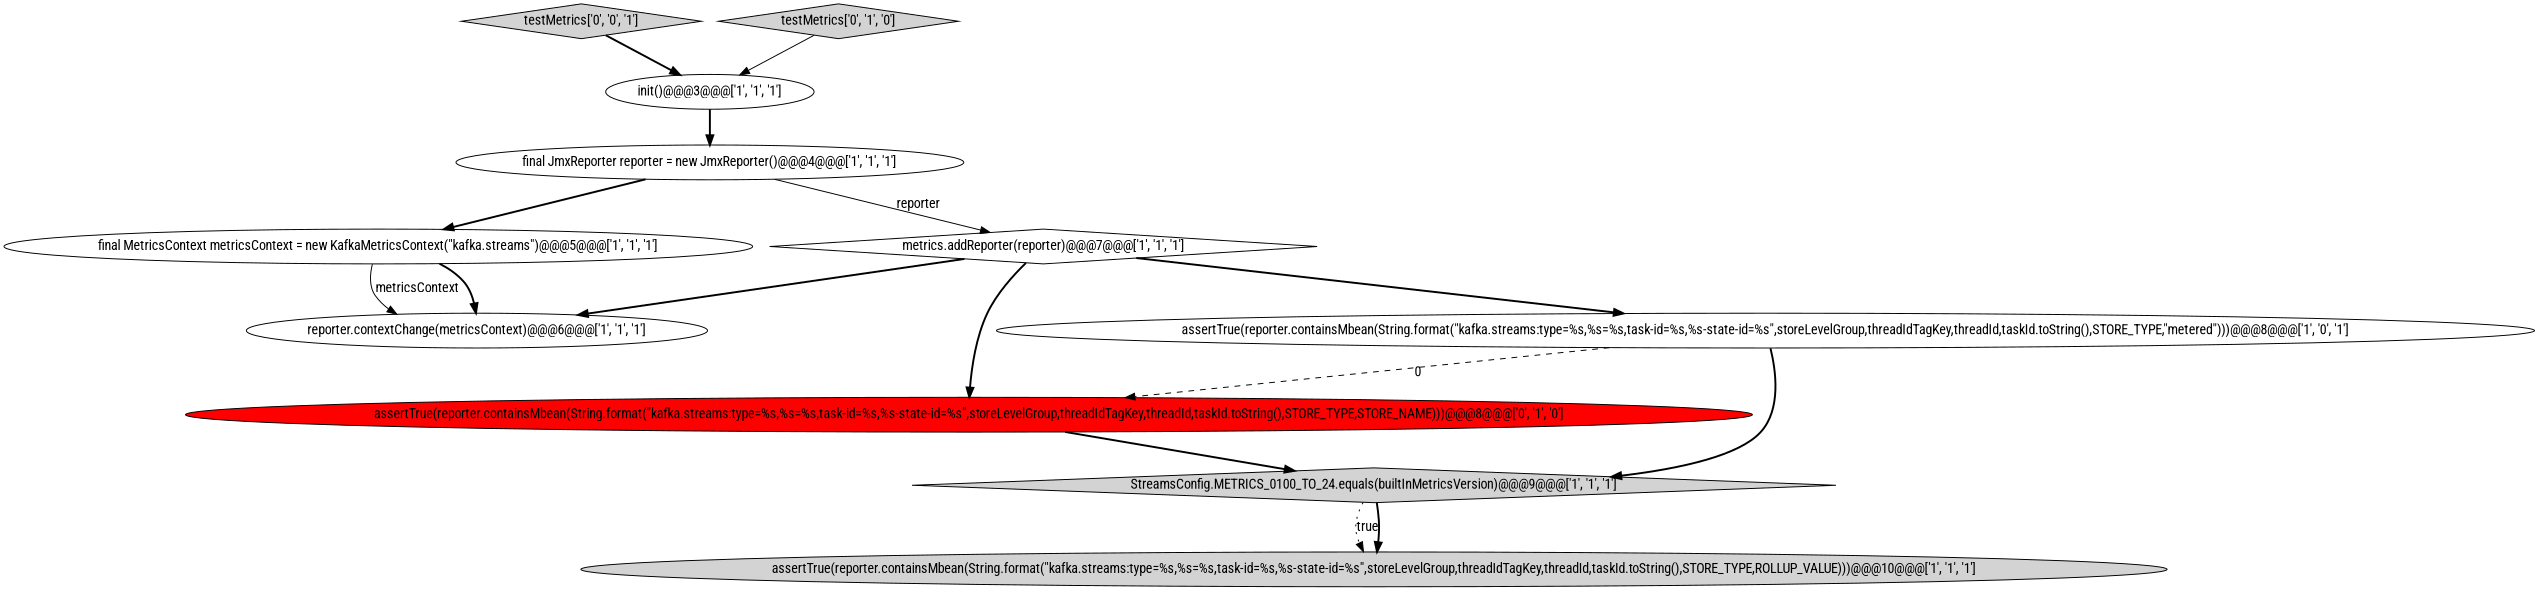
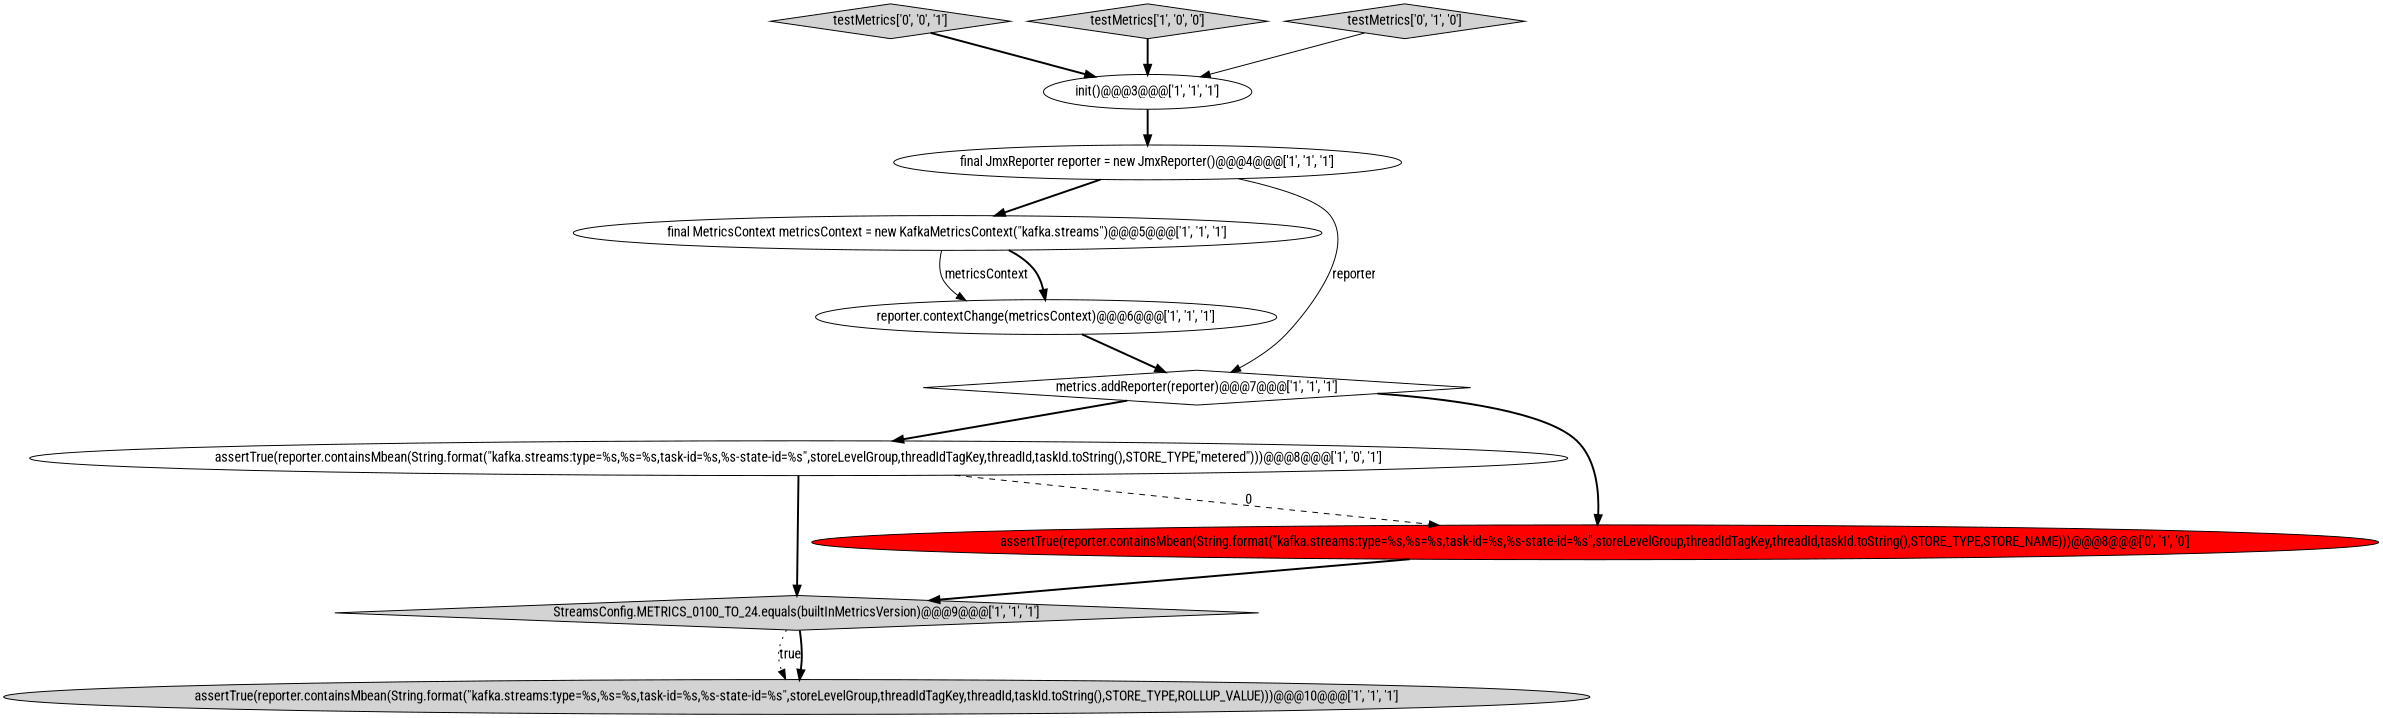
node "testMetrics['1', '0', '0']": added
edge "metrics.addReporter(reporter)@@@7@@@['1', '1', '1']" -> "reporter.contextChange(metricsContext)@@@6@@@['1', '1', '1']": reversed
